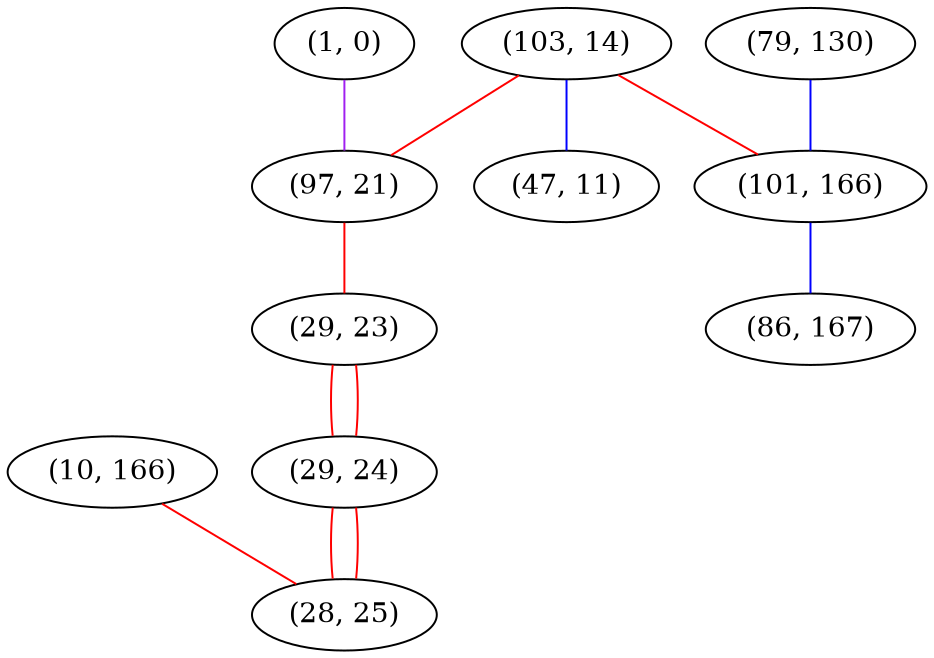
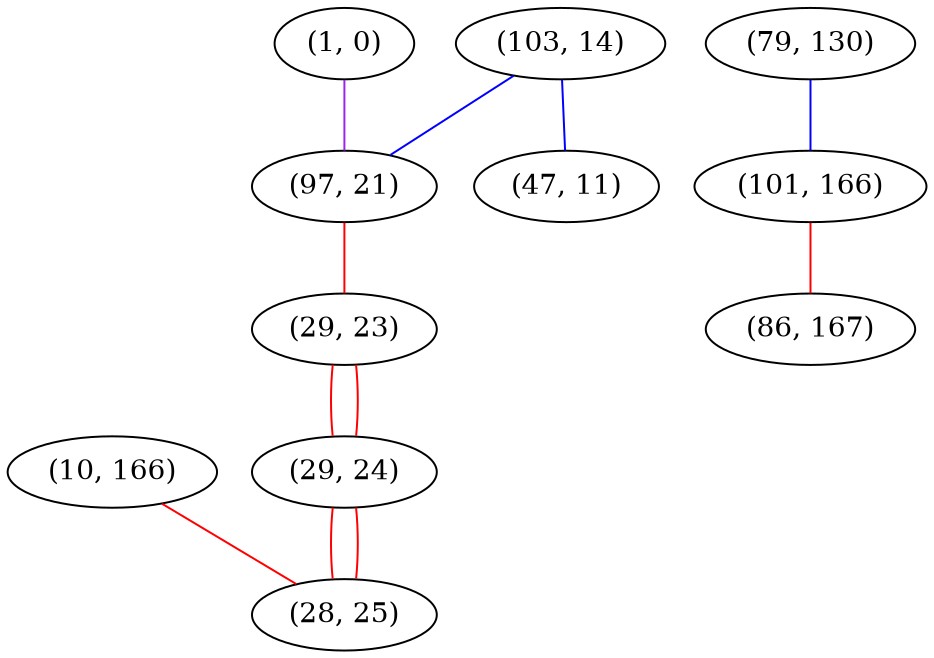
edge "(103, 14)" -- "(97, 21)": color red -> blue
edge "(103, 14)" -- "(101, 166)": removed
edge "(101, 166)" -- "(86, 167)": color blue -> red
